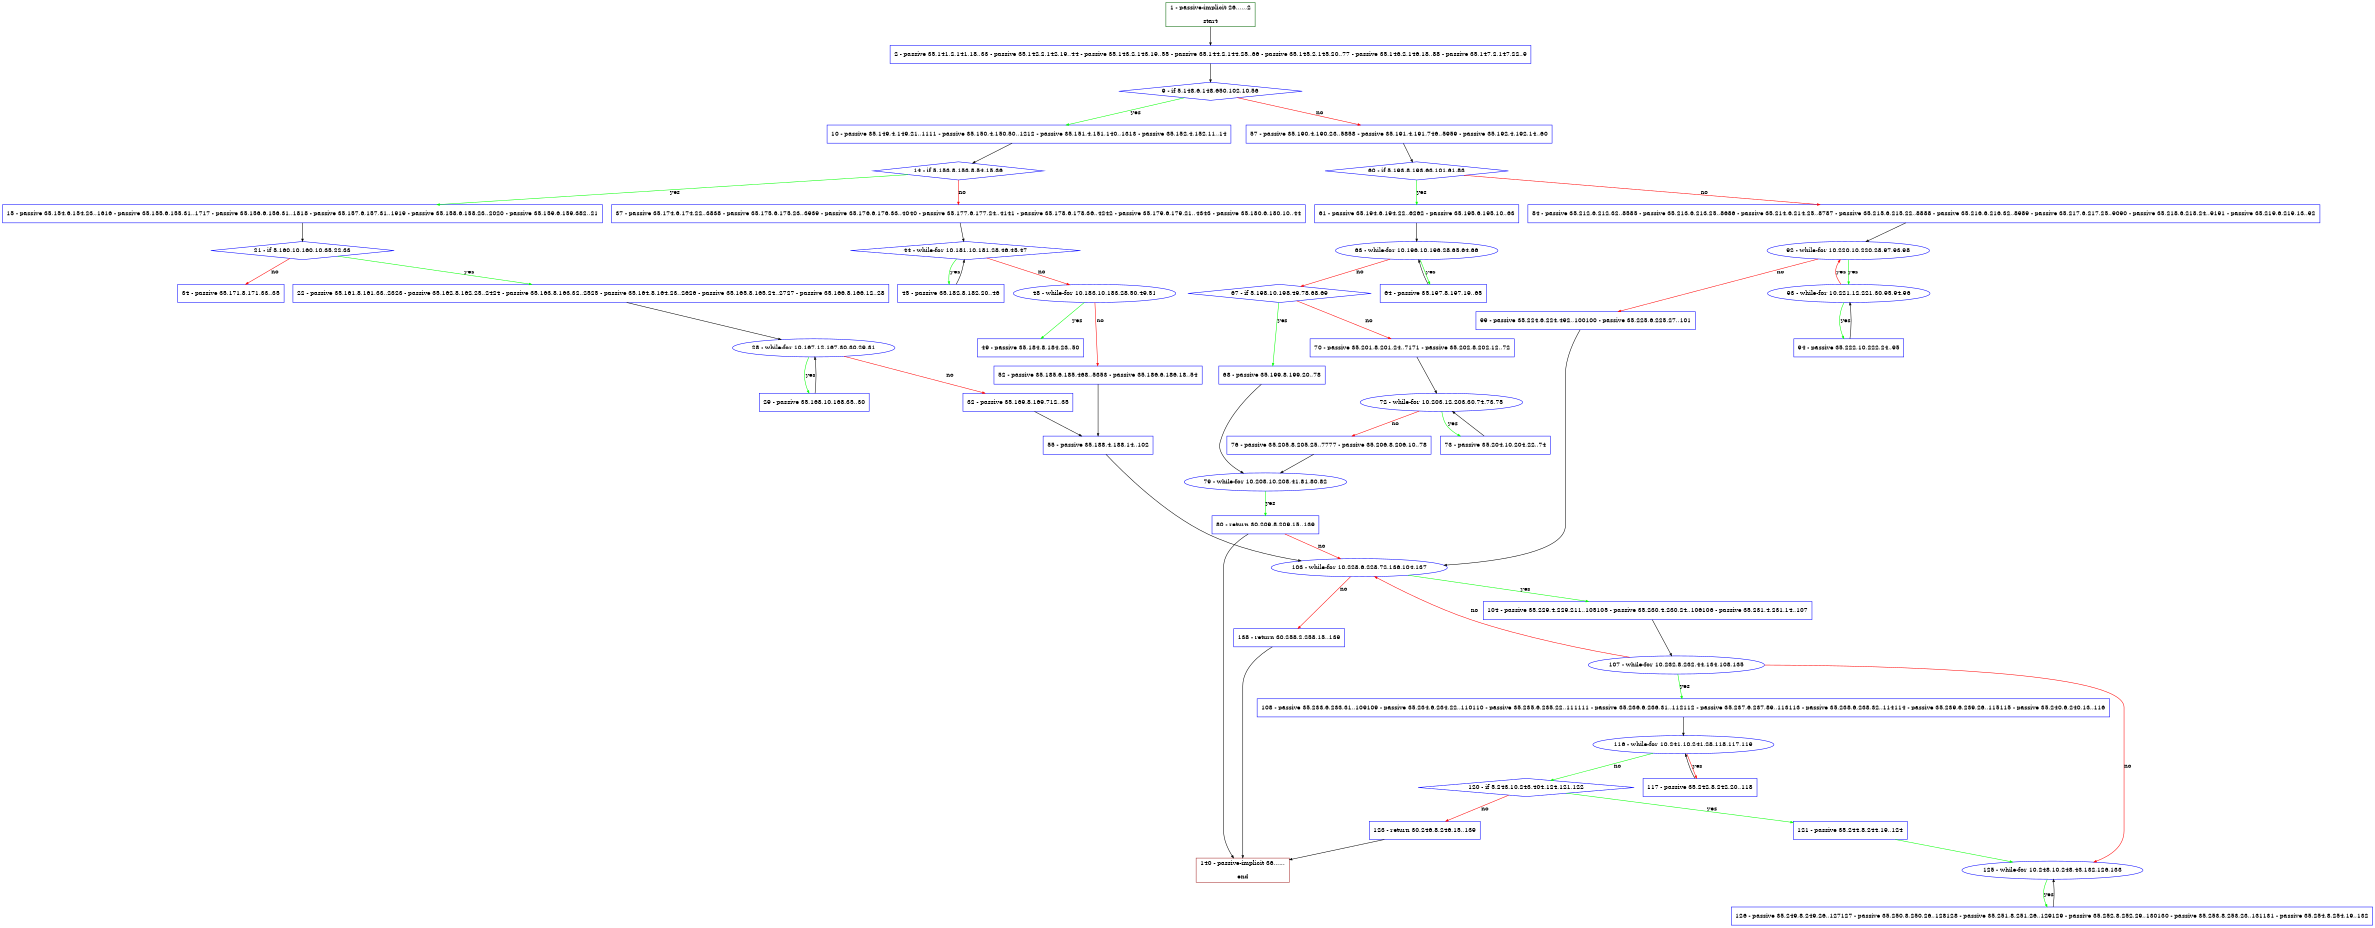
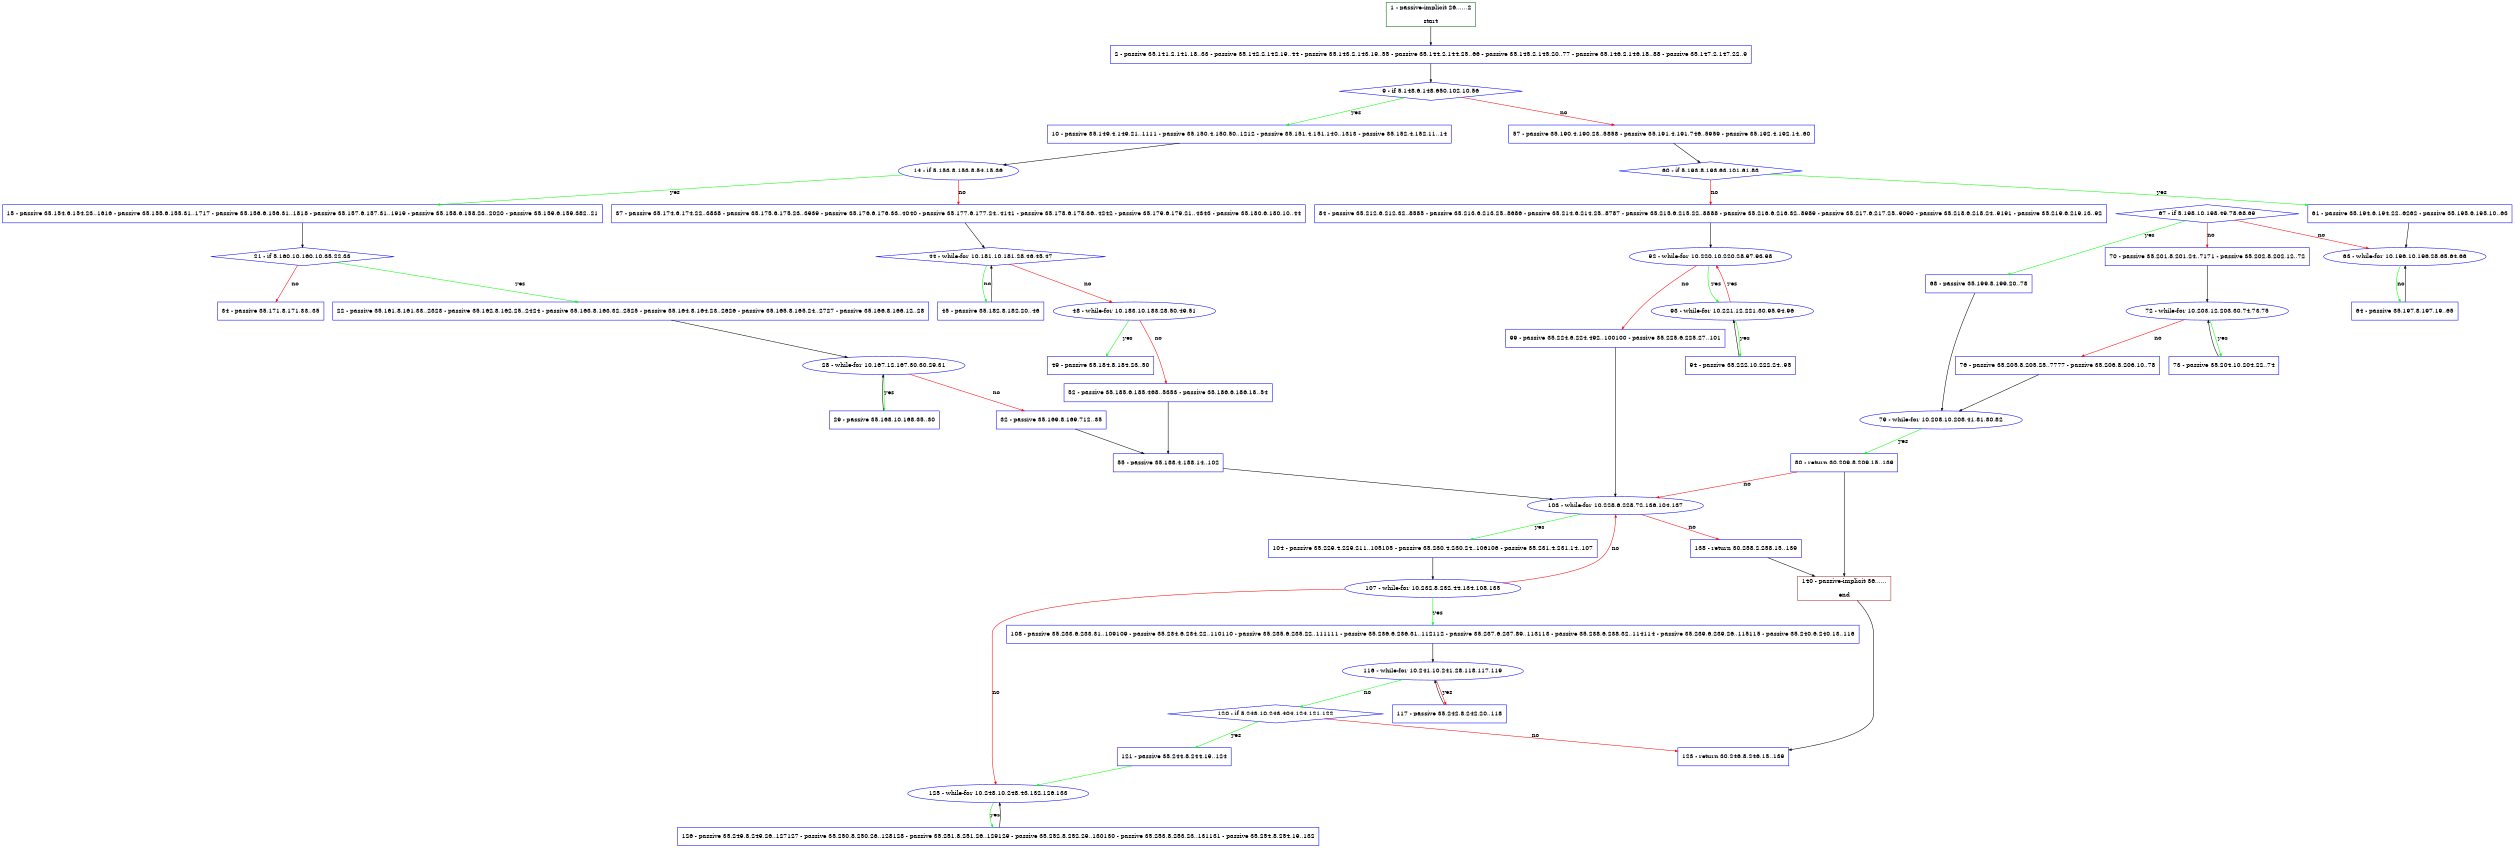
node "14 - if 5,153,8,153,8,54,15,36": shape diamond -> ellipse
edge "44 - while-for 10,181,10,181,28,46,45,47" -> "45 - passive 35,182,8,182,20,,46": label "yes" -> "no"
edge "63 - while-for 10,196,10,196,28,65,64,66" -> "67 - if 5,198,10,198,49,78,68,69": reversed
edge "63 - while-for 10,196,10,196,28,65,64,66" -> "64 - passive 35,197,8,197,19,,65": label "yes" -> "no"
edge "123 - return 30,246,8,246,15,,139" -> "140 - passive-implicit 36,,,,,, end": reversed
